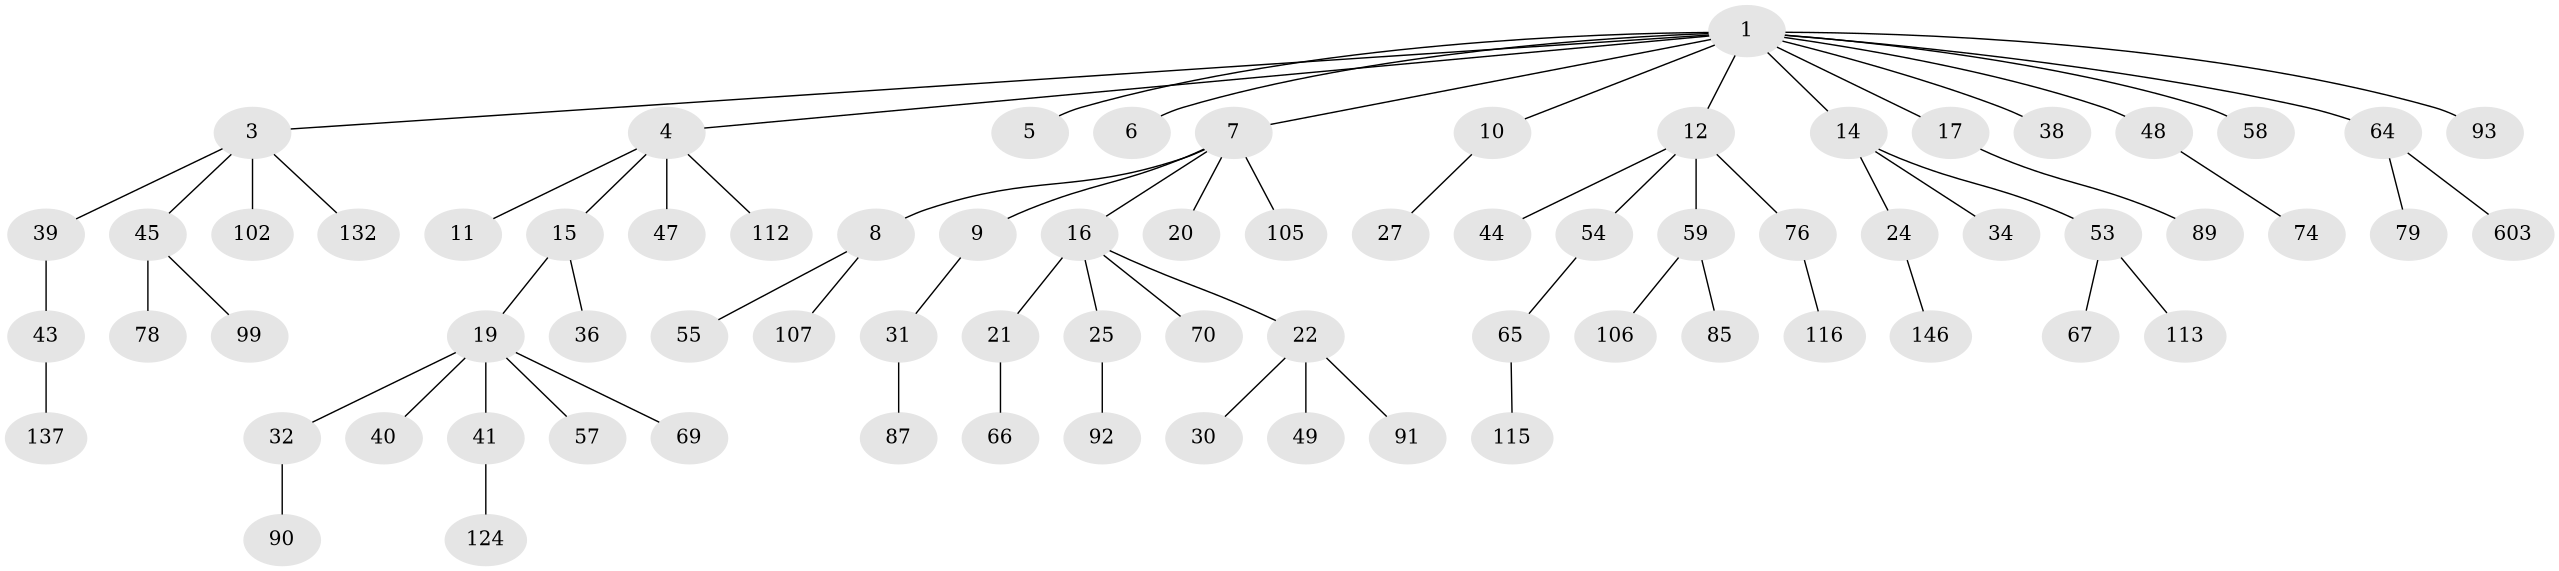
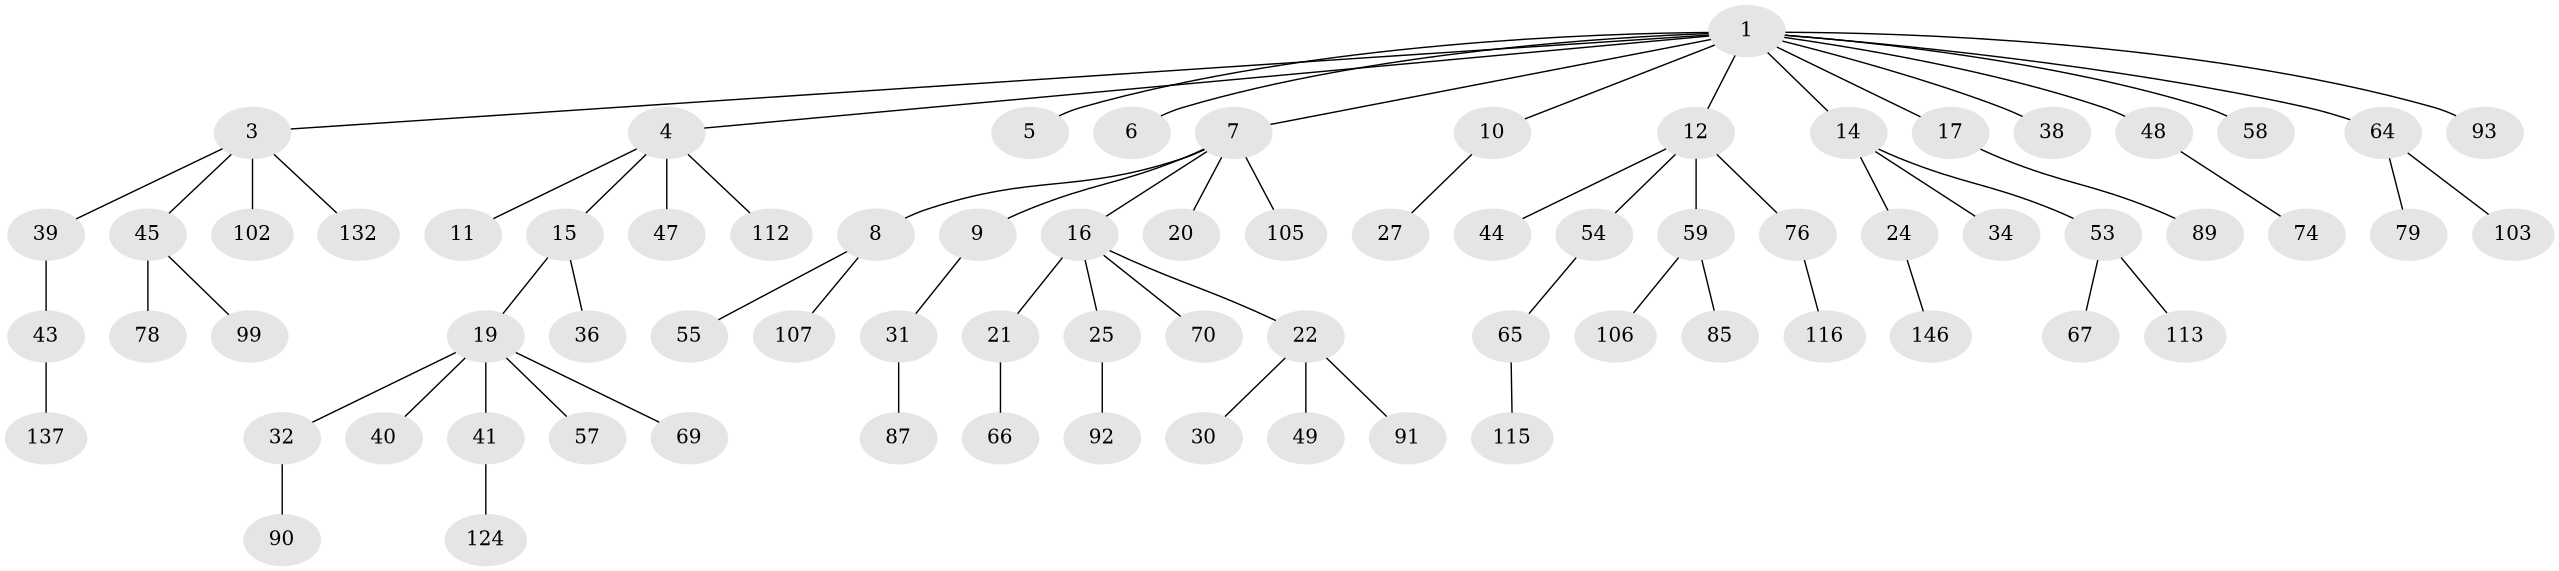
node "603": label "603" -> "103"
